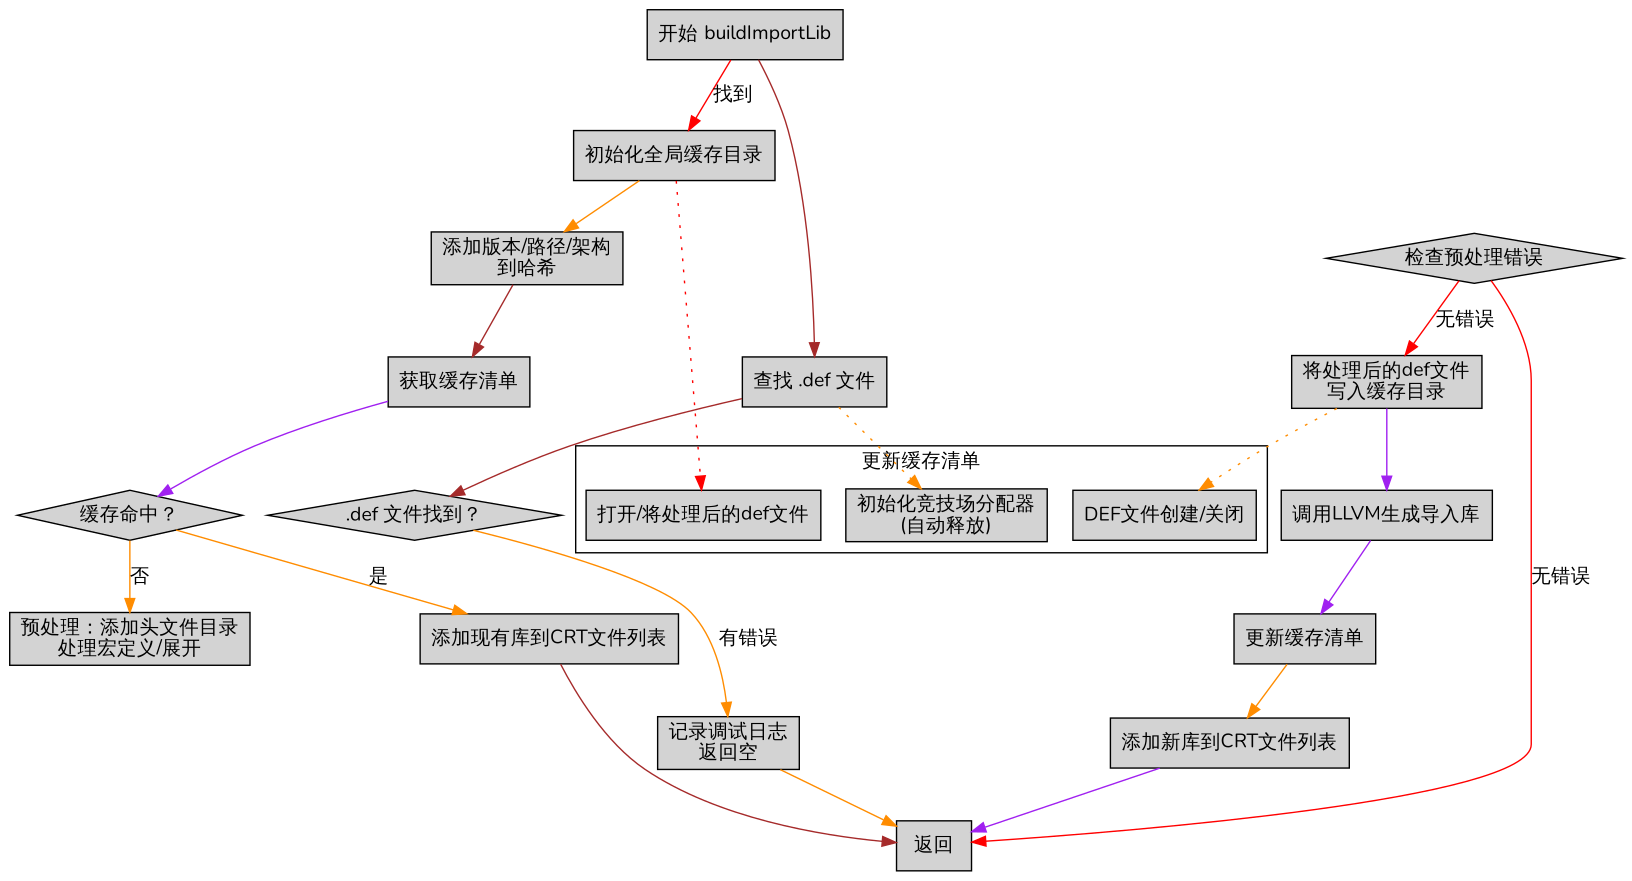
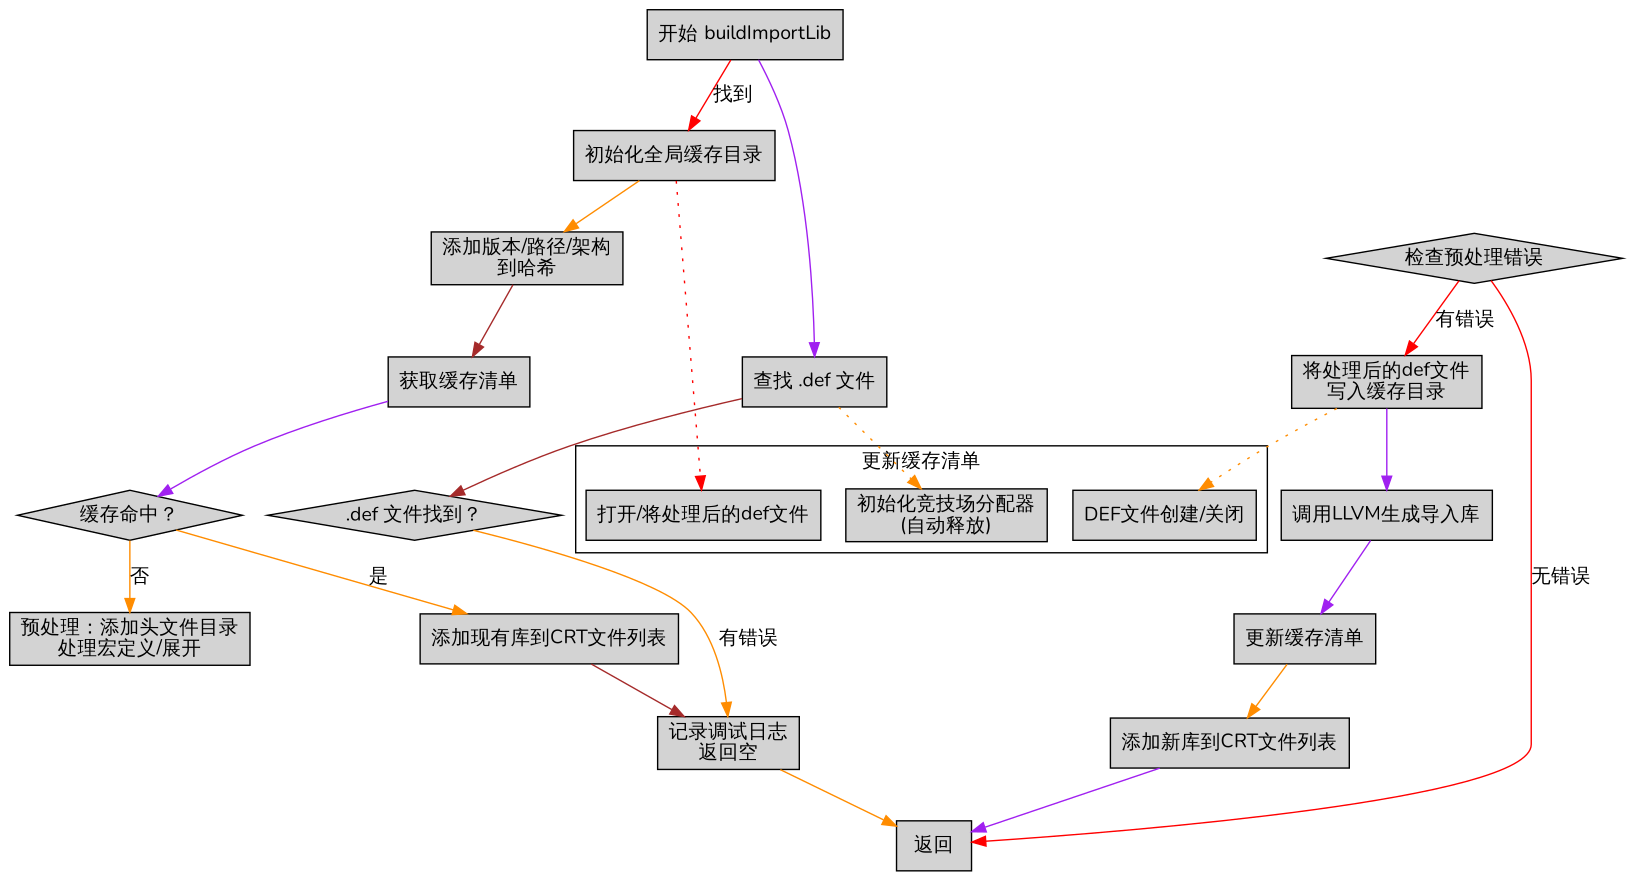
edge "开始 buildImportLib" -> "查找 .def 文件": color brown -> purple
edge "检查预处理错误" -> "将处理后的def文件 写入缓存目录": label "无错误" -> "有错误"
edge "添加现有库到CRT文件列表" -> "返回": now "添加现有库到CRT文件列表" -> "记录调试日志 返回空"
